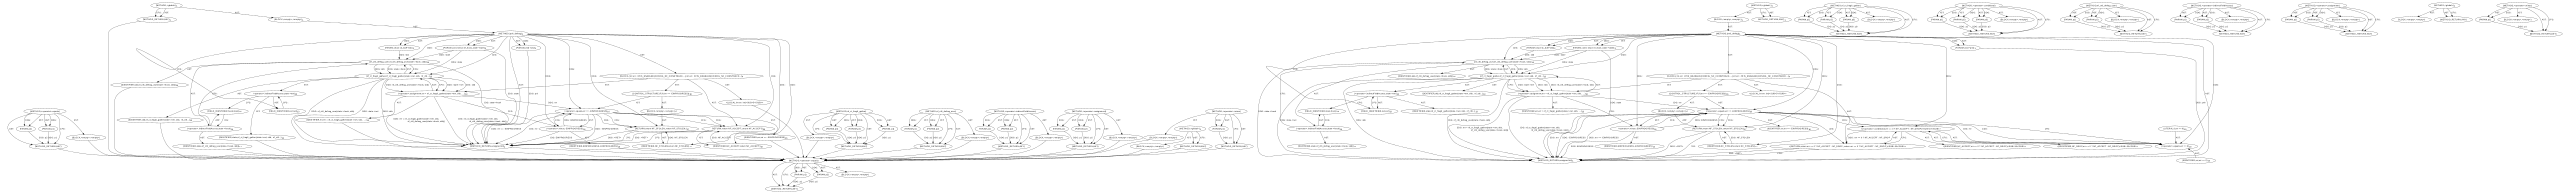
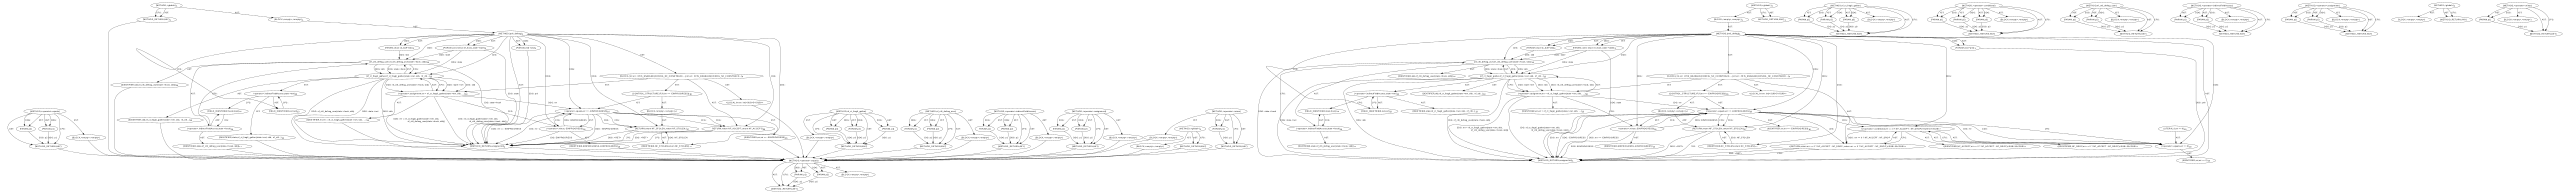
node "(IDENTIFIER,NF_ACCEPT,return NF_ACCEPT;)": removed
edge "(IDENTIFIER,err,err == 0)" -> "(<operator>.equals,err == 0)": reversed
